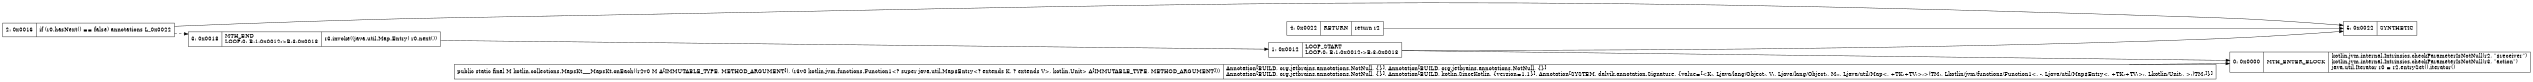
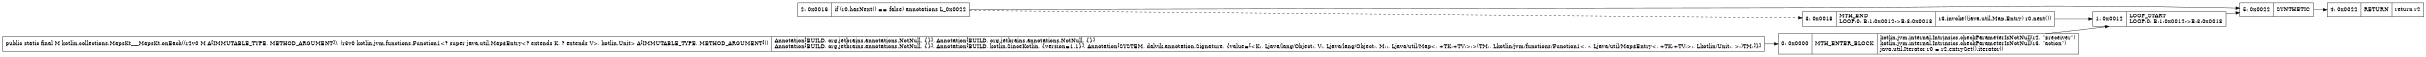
edge "4: 0x0022" -> "5: 0x0022": reversed
edge "1: 0x0012" -> "0: 0x0000": reversed
